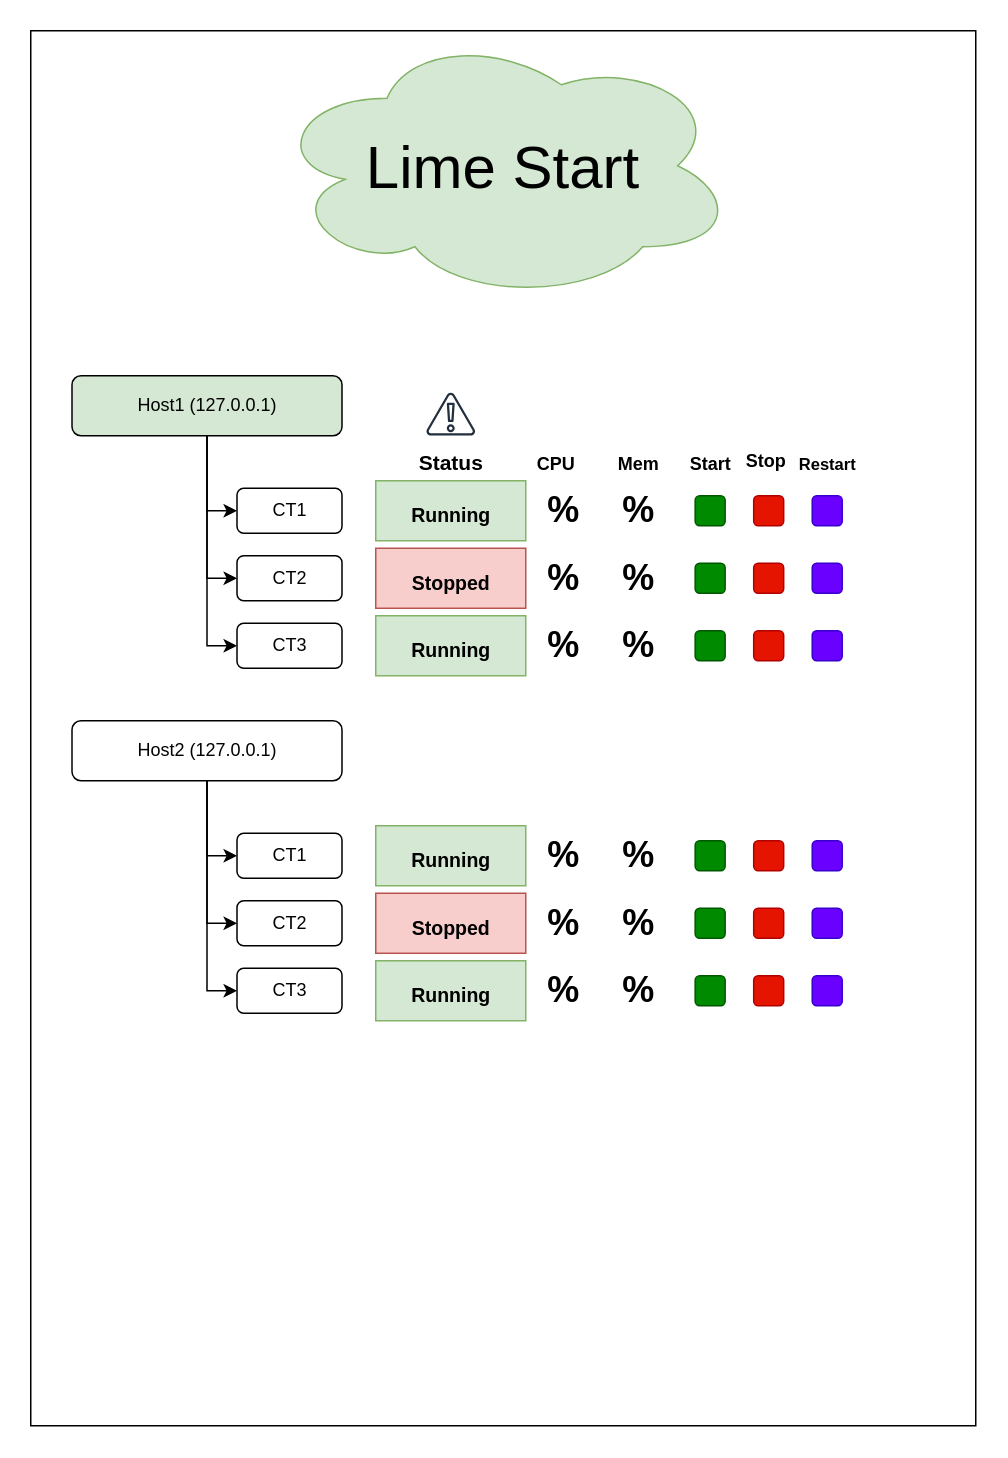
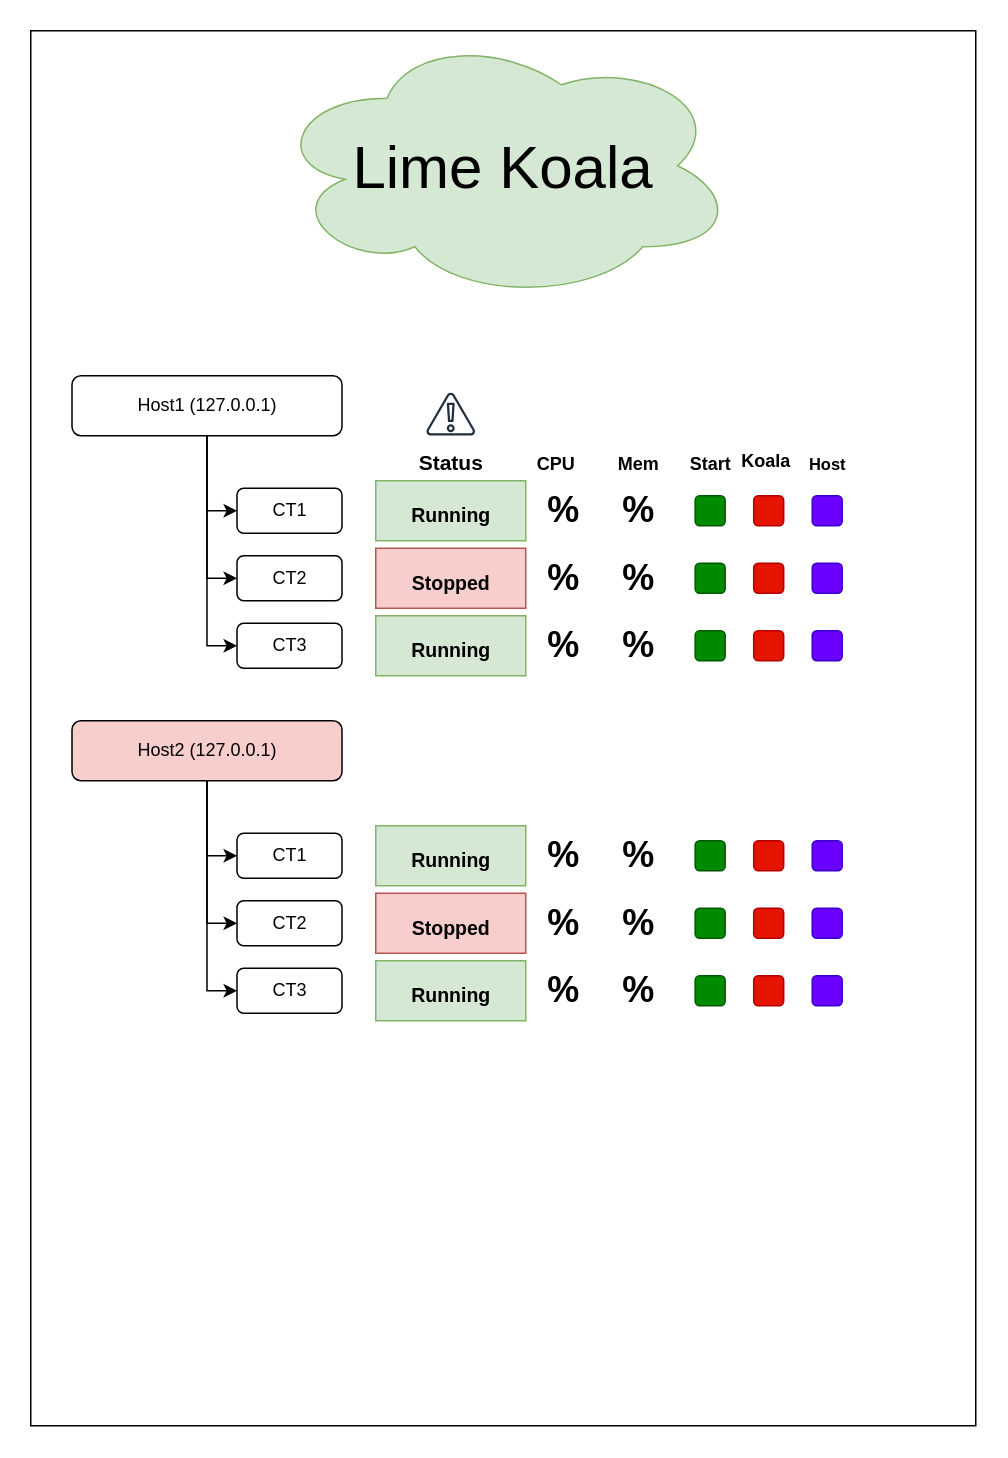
node "Lime Start": label "Lime Start" -> "Lime Koala"
node "Host1 (127.0.0.1)": fillcolor #d5e8d4 -> #ffffff
node "Stop": label "Stop" -> "Koala"
node "Restart": label "Restart" -> "Host"
node "Host2 (127.0.0.1)": fillcolor #ffffff -> #f8cecc
